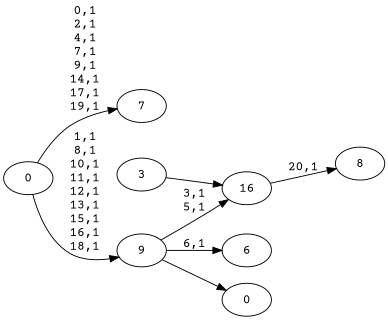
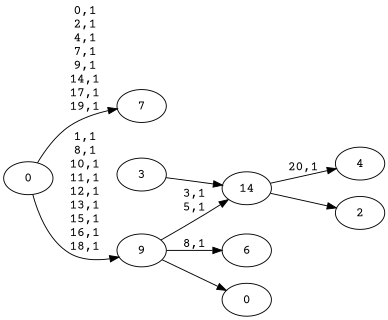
node "8": label "8" -> "4"
node "16": label "16" -> "14"
node "2": added
edge "9" -> "6": label "6,1" -> "8,1"
